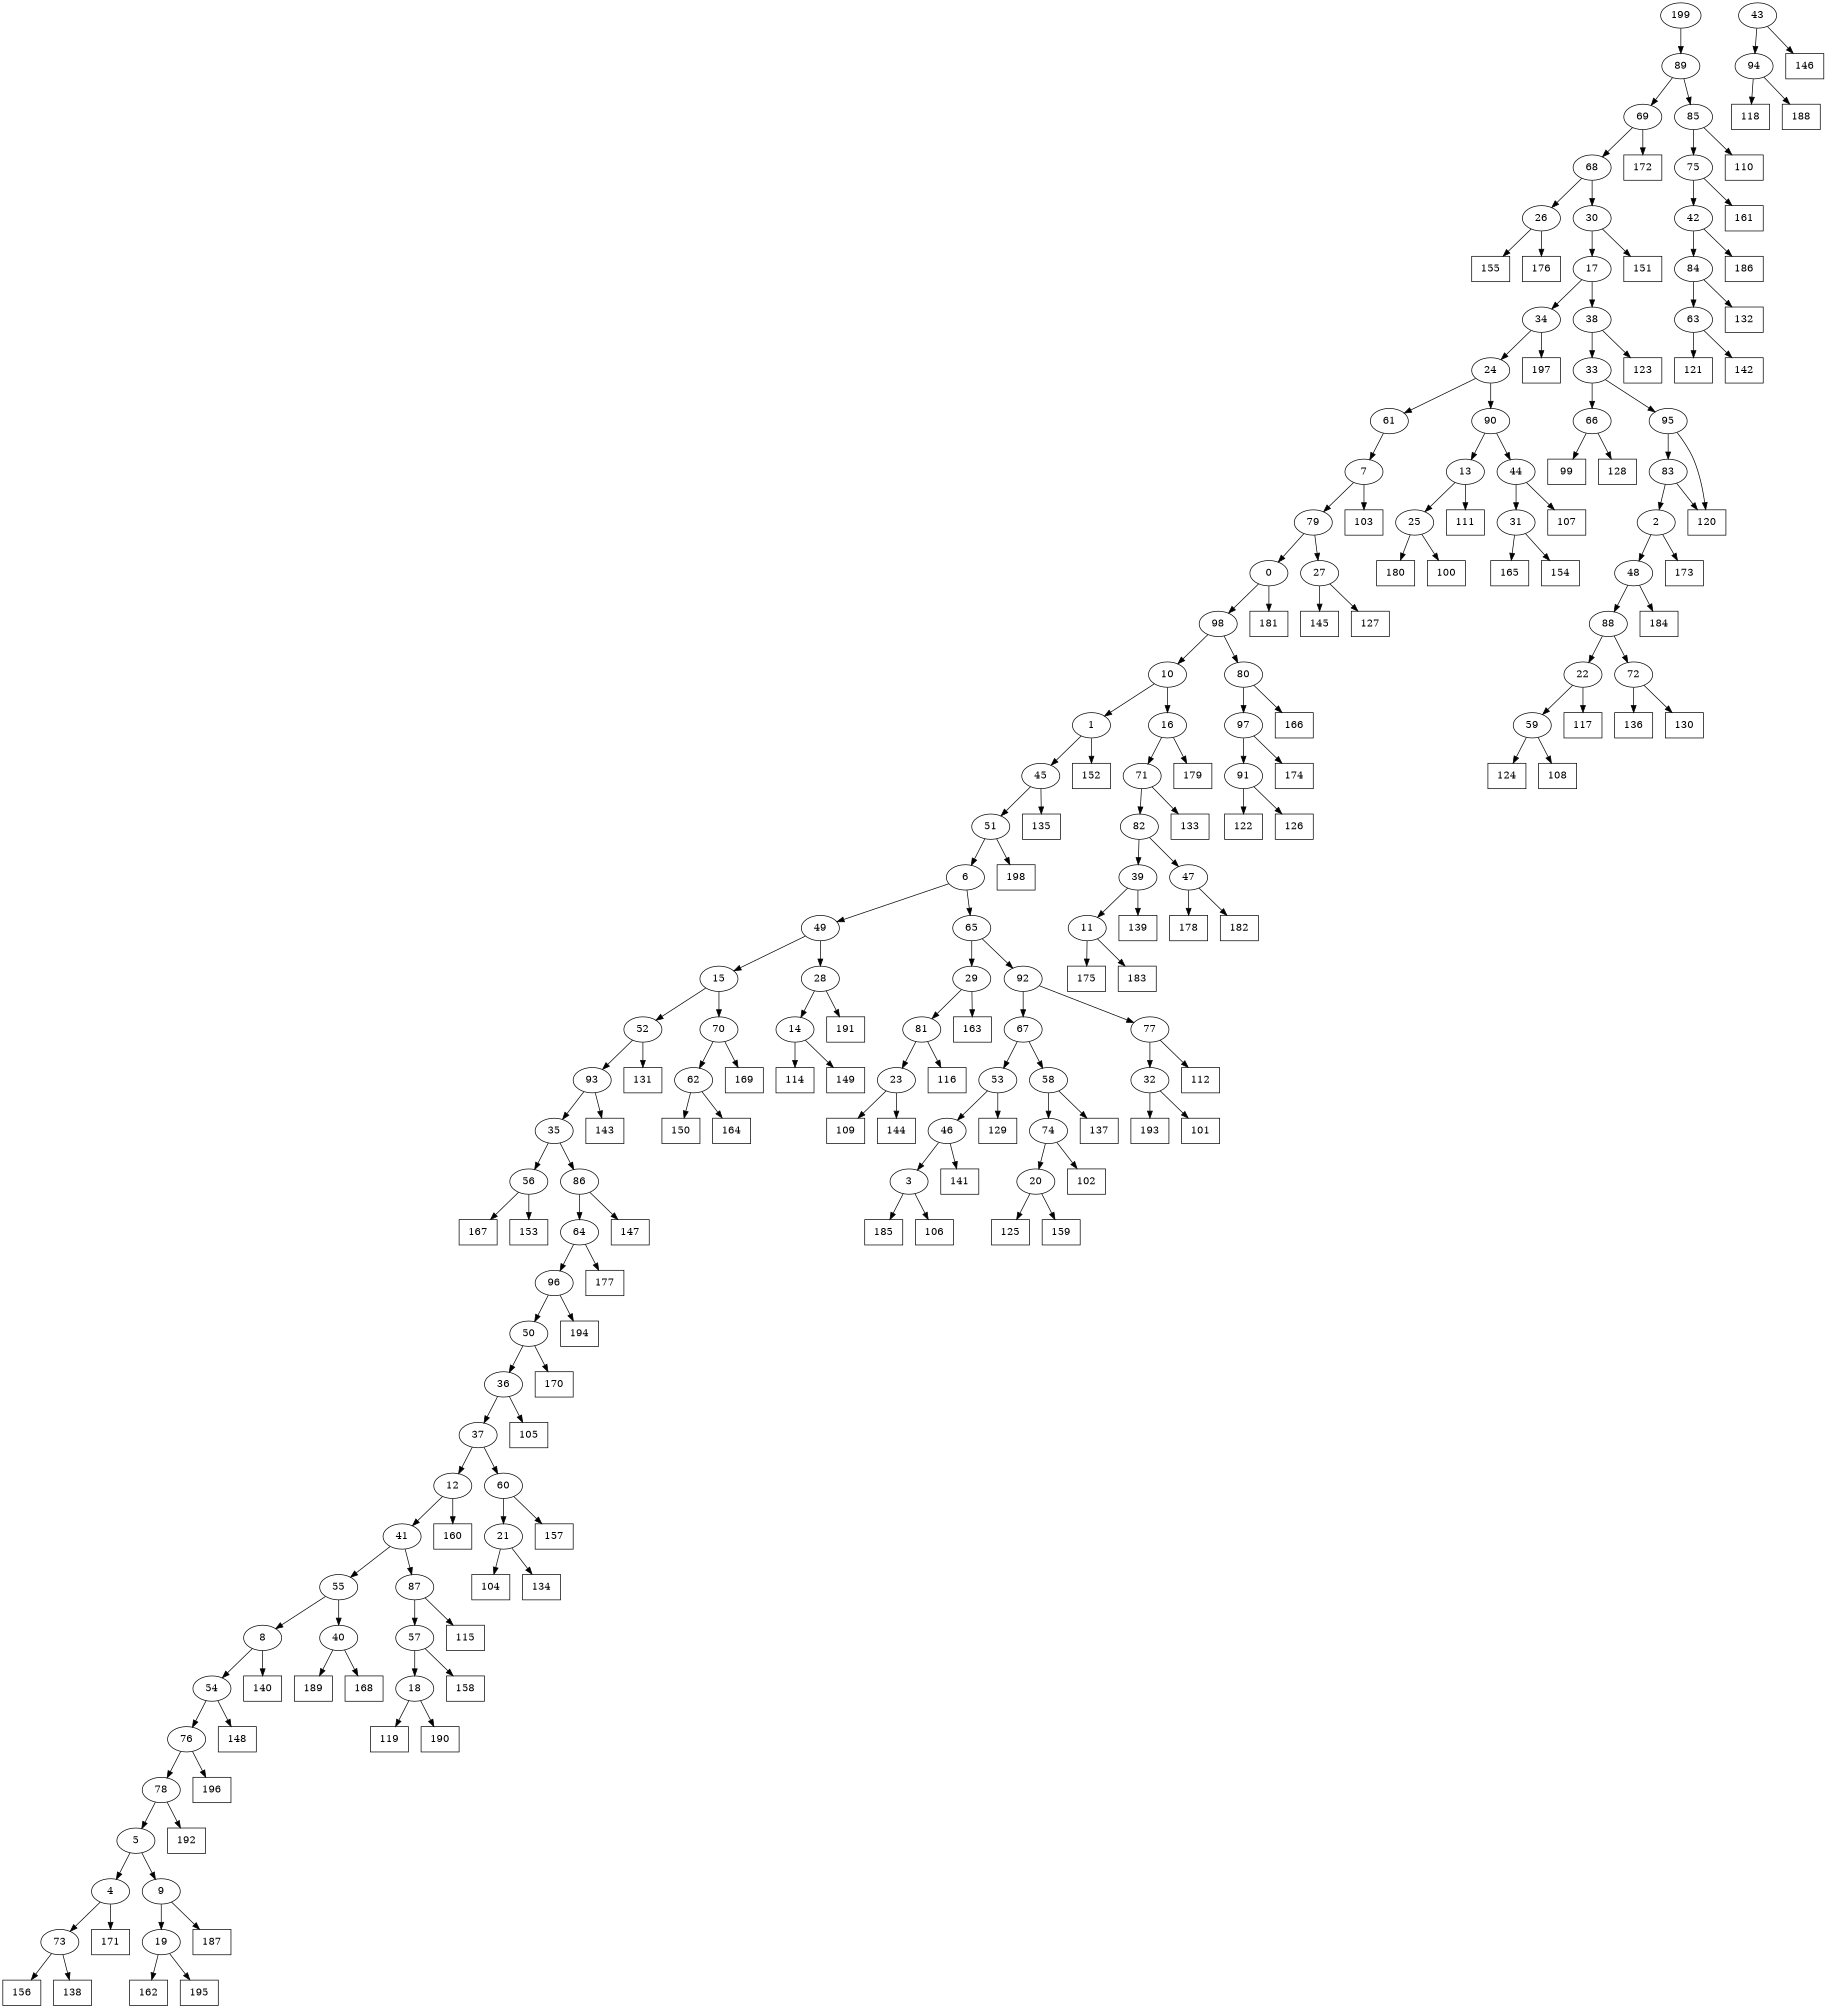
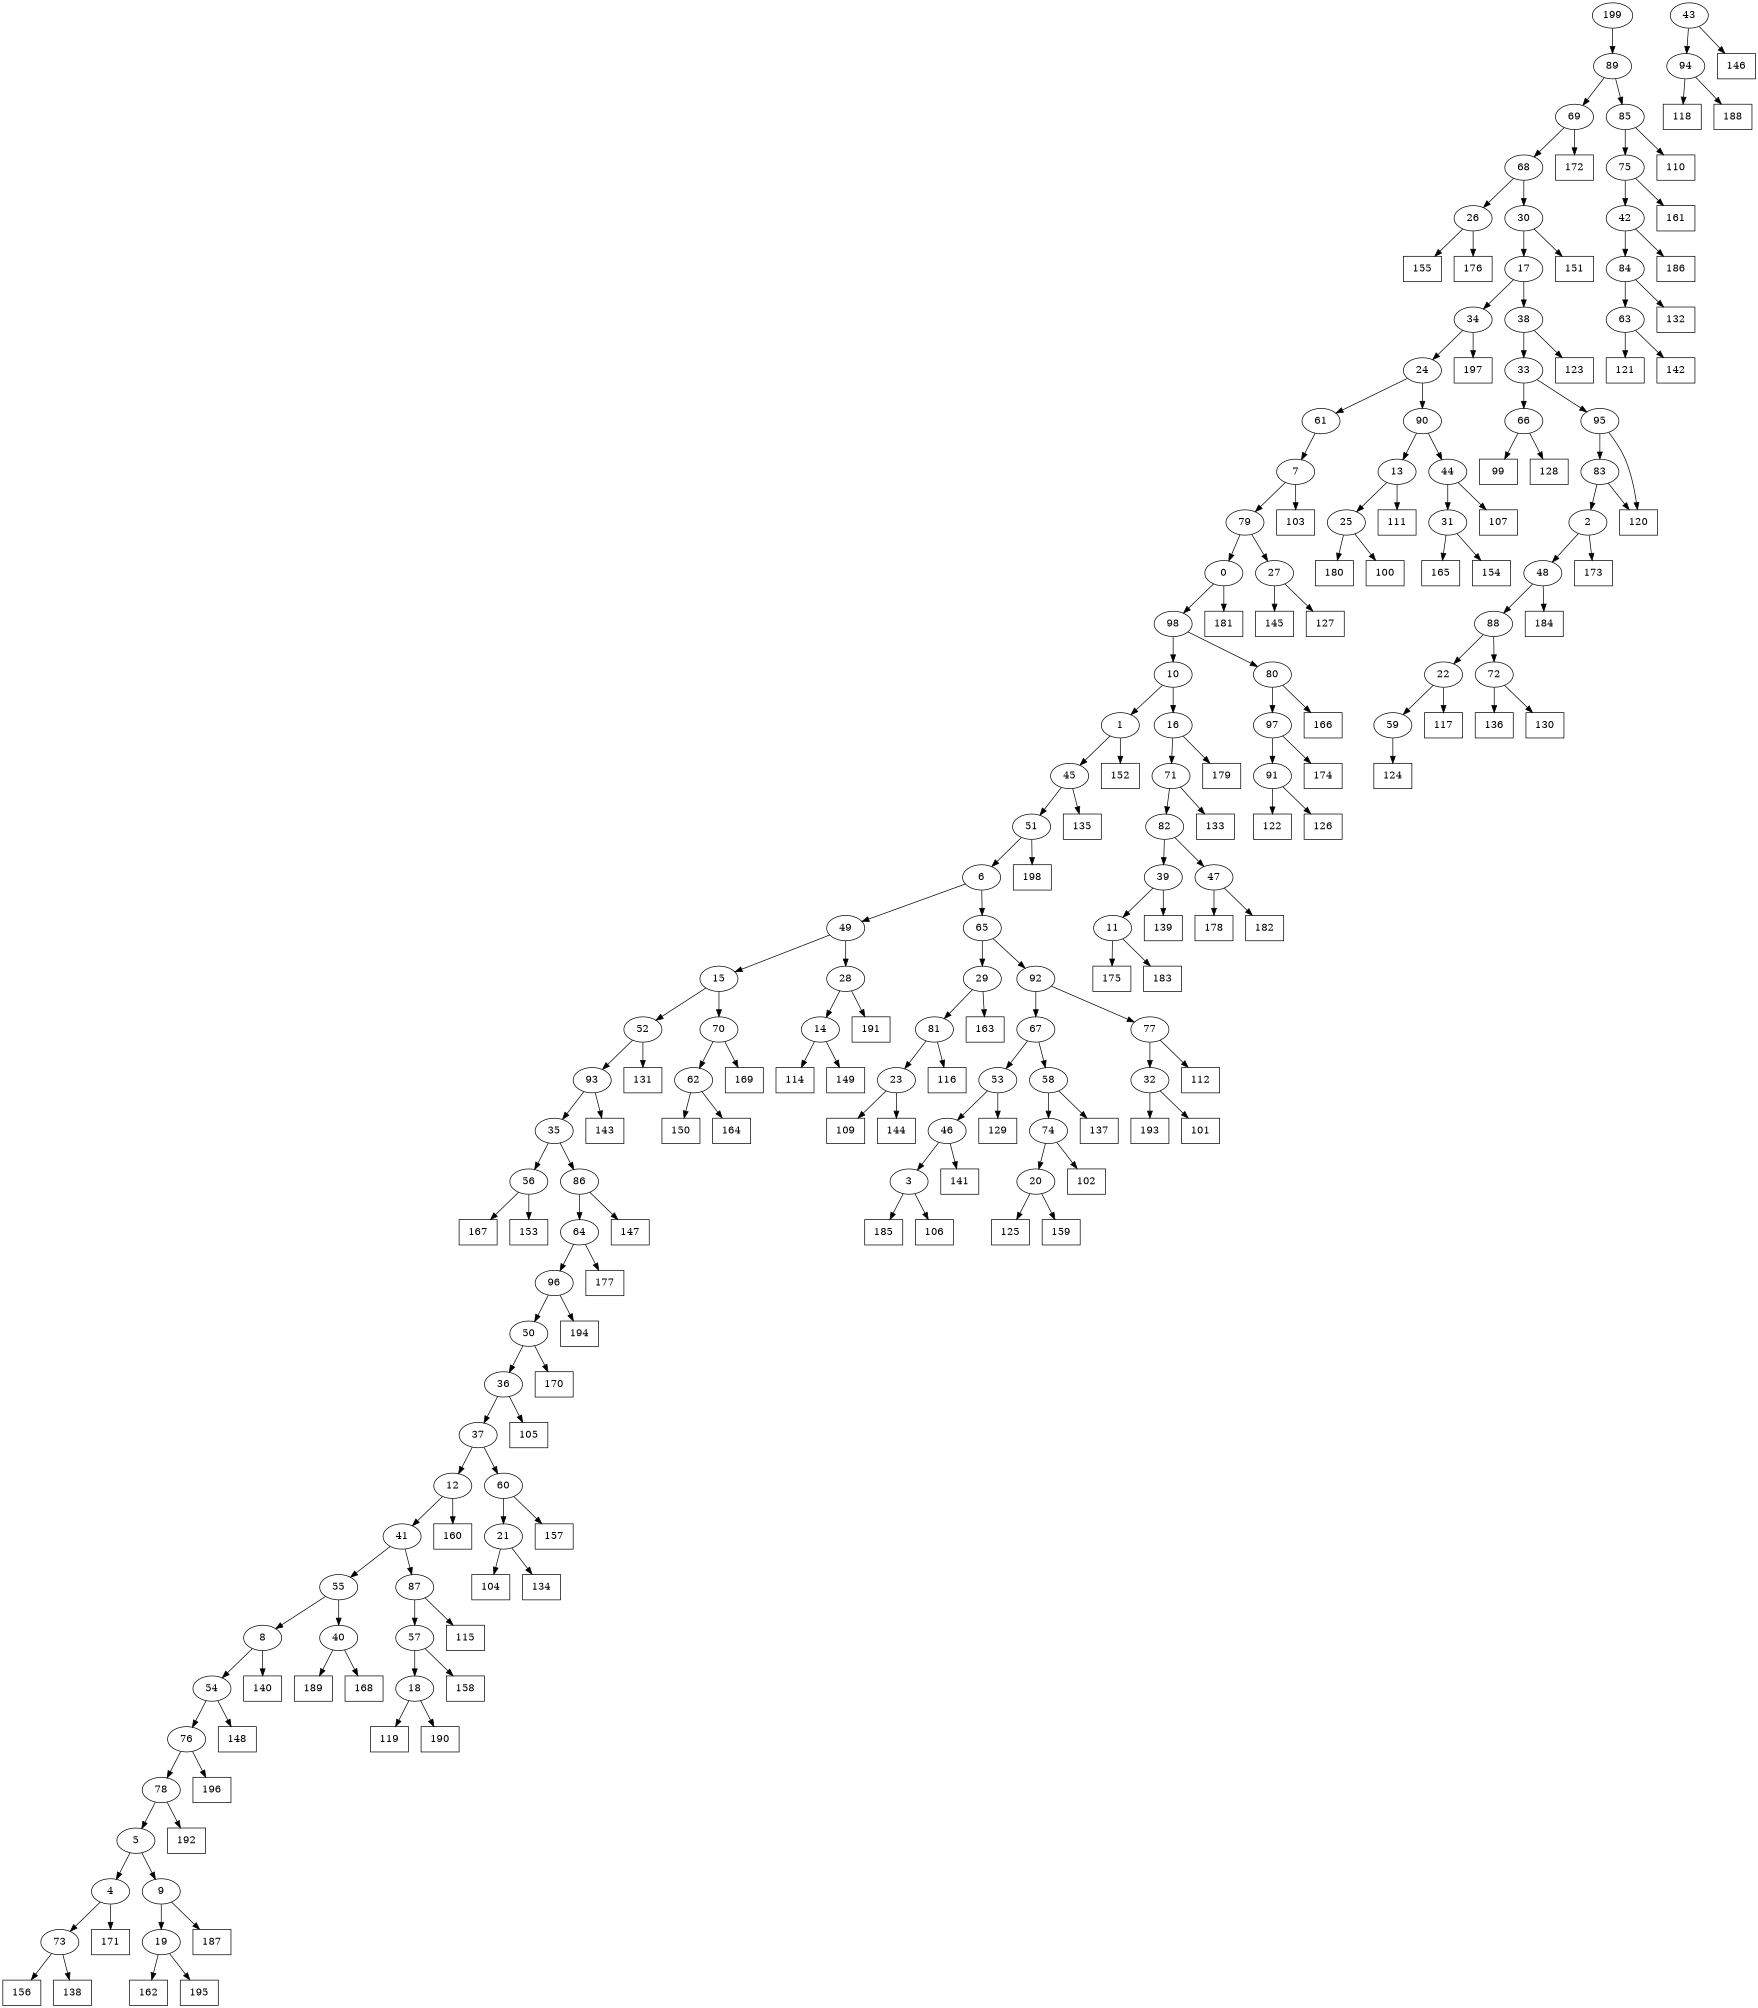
node "108": removed
